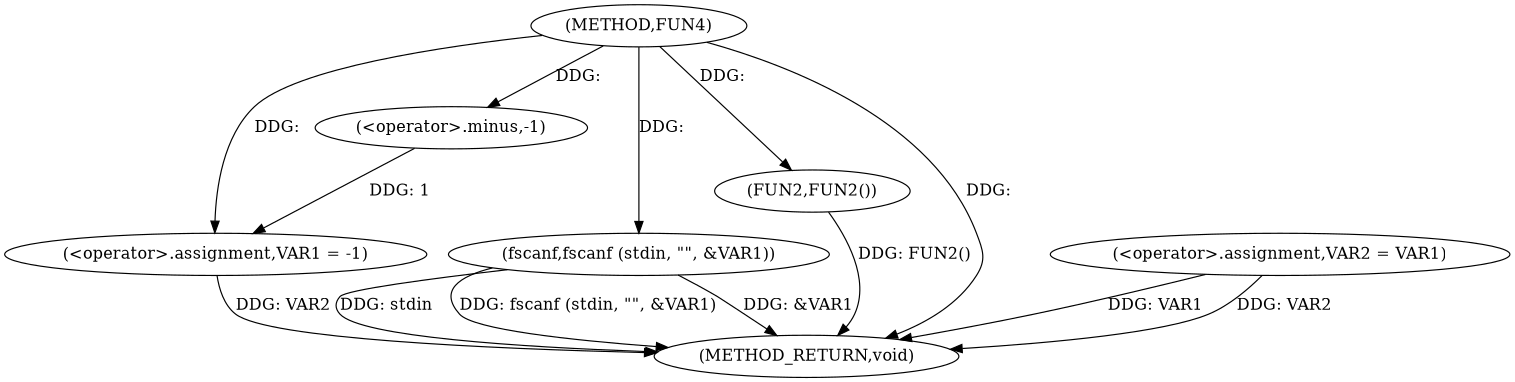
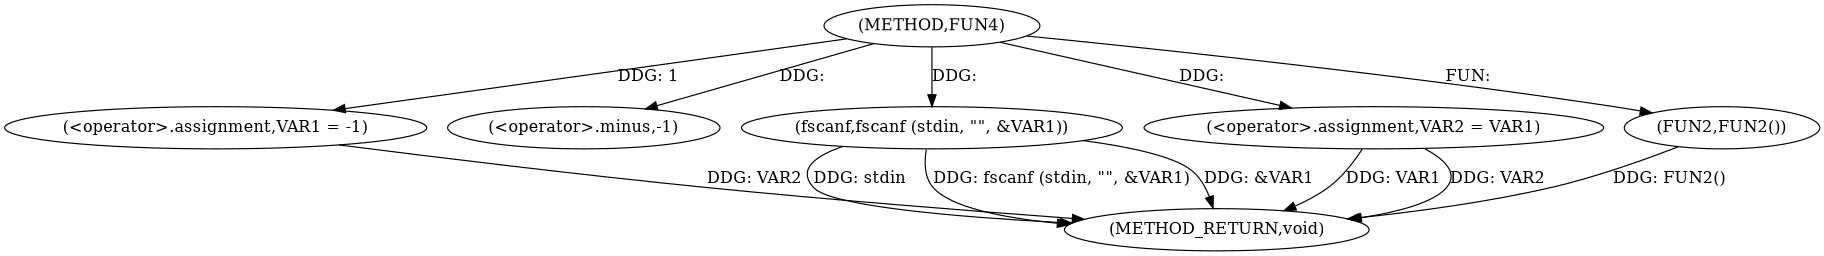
edge "(METHOD,FUN4)" -> "(FUN2,FUN2())": label "DDG: " -> "FUN: "
edge "(METHOD,FUN4)" -> "(<operator>.assignment,VAR1 = -1)": label "DDG: " -> "DDG: 1"
edge "(METHOD,FUN4)" -> "(METHOD_RETURN,void)": now "(METHOD,FUN4)" -> "(<operator>.assignment,VAR2 = VAR1)"
edge "(<operator>.minus,-1)" -> "(<operator>.assignment,VAR1 = -1)": removed, label "DDG: 1"
